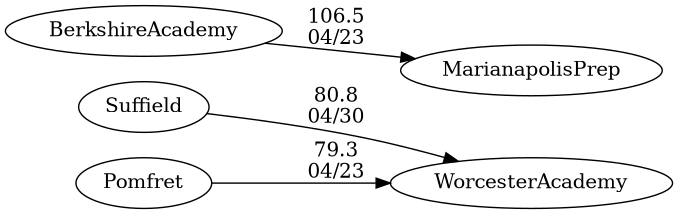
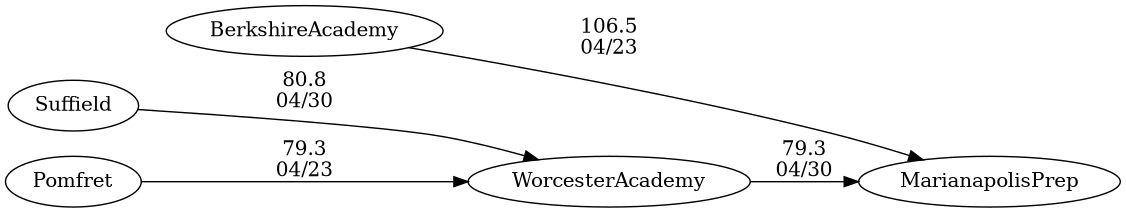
edge "WorcesterAcademy" -> "MarianapolisPrep": added, label "79.3 04/30"
